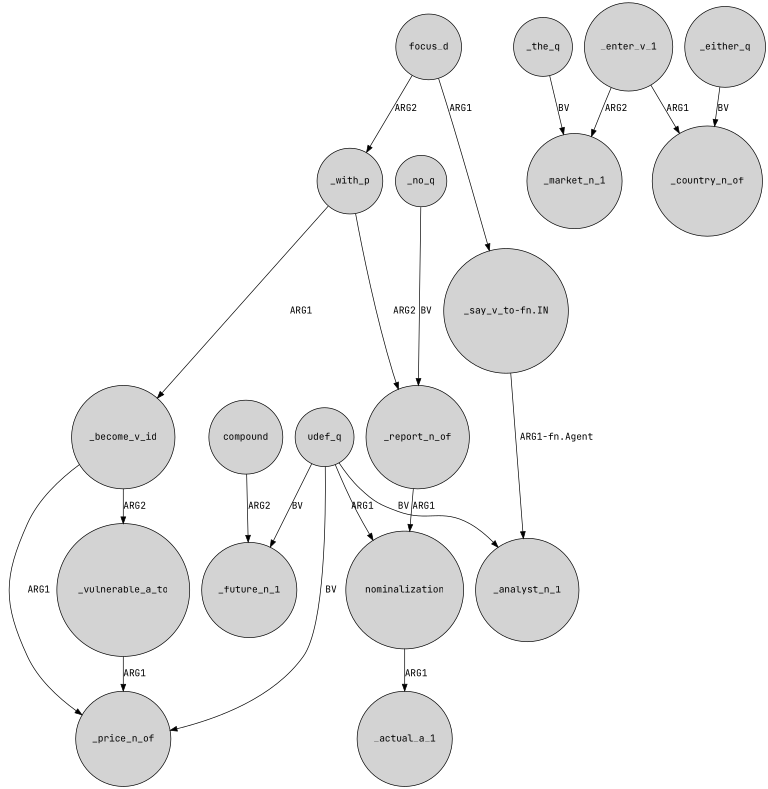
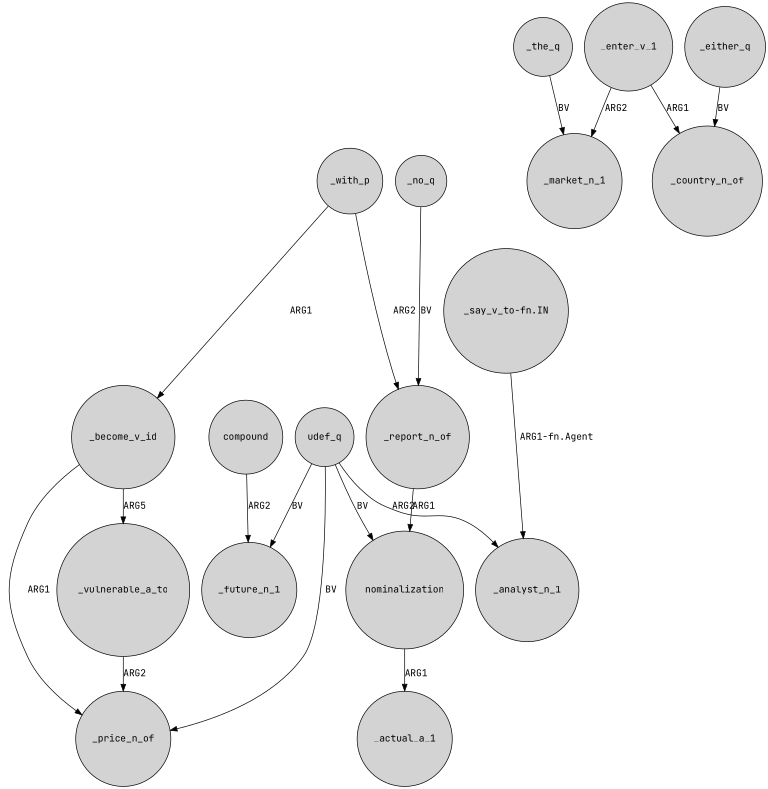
node "focus_d": removed
edge "_become_v_id" -> "_vulnerable_a_to": label "ARG2" -> "ARG5"
edge "udef_q" -> "nominalization": label "ARG1" -> "BV"
edge "udef_q" -> "_analyst_n_1": label "BV" -> "ARG2"
edge "_vulnerable_a_to" -> "_price_n_of": label "ARG1" -> "ARG2"
